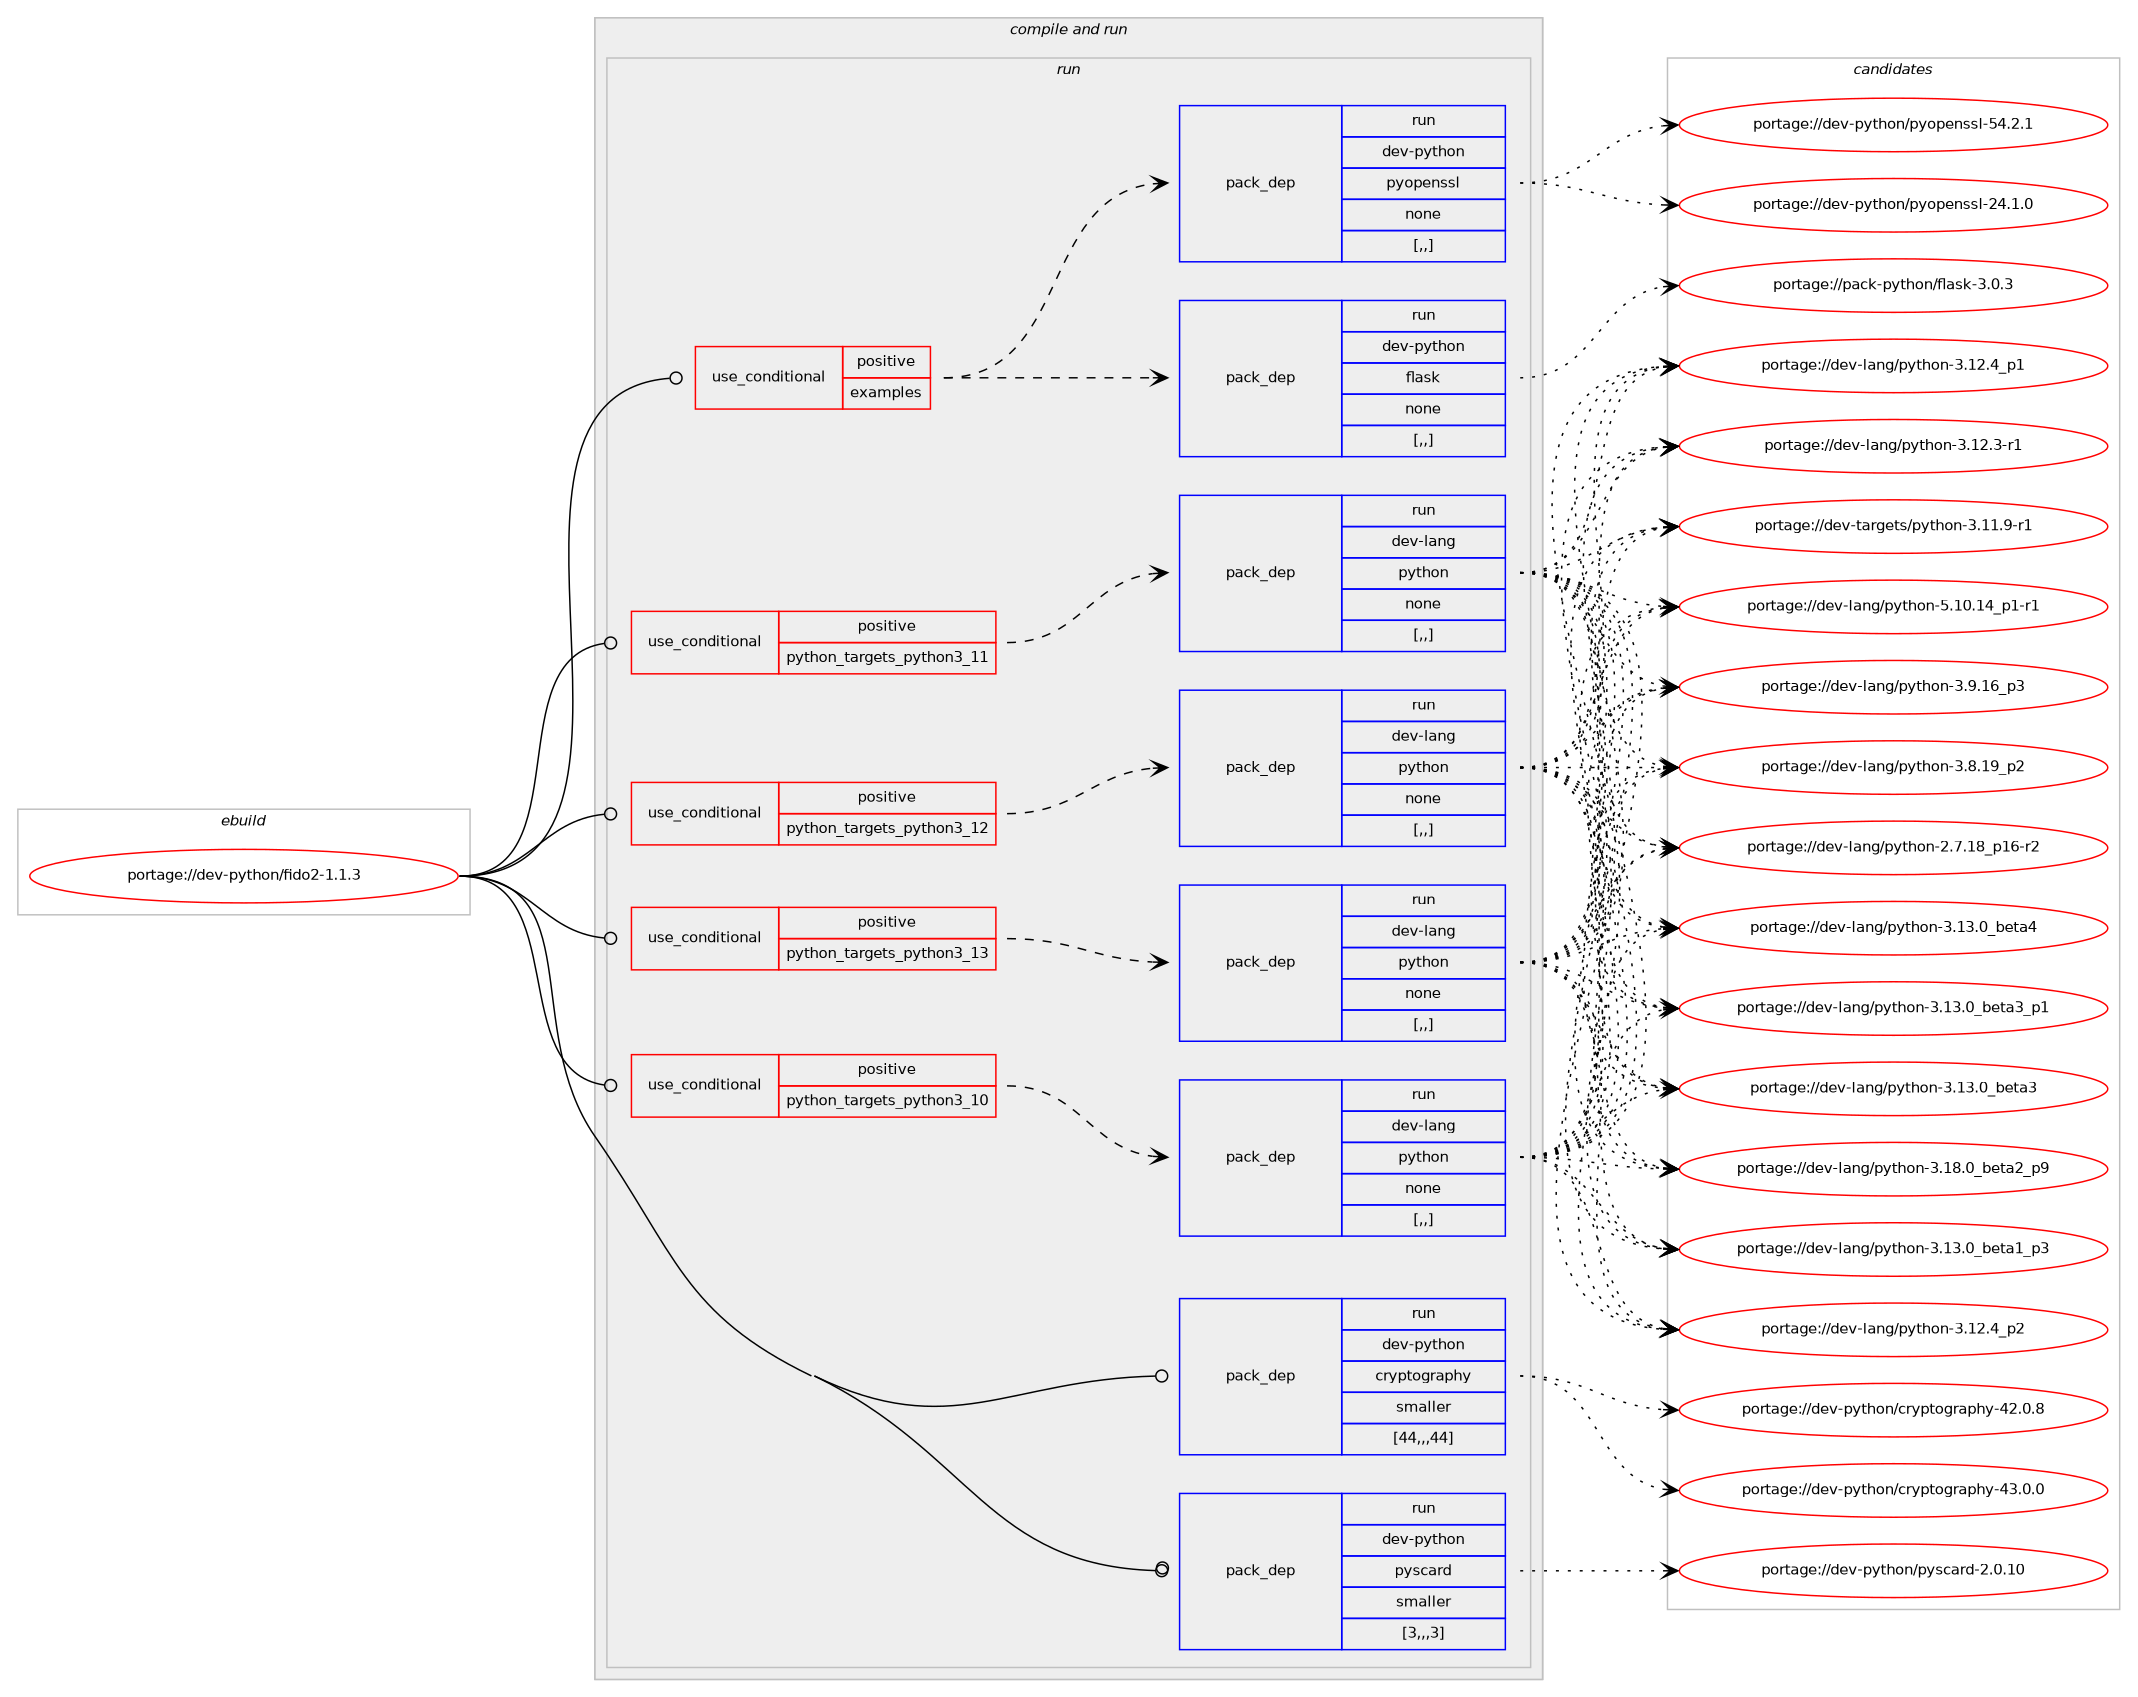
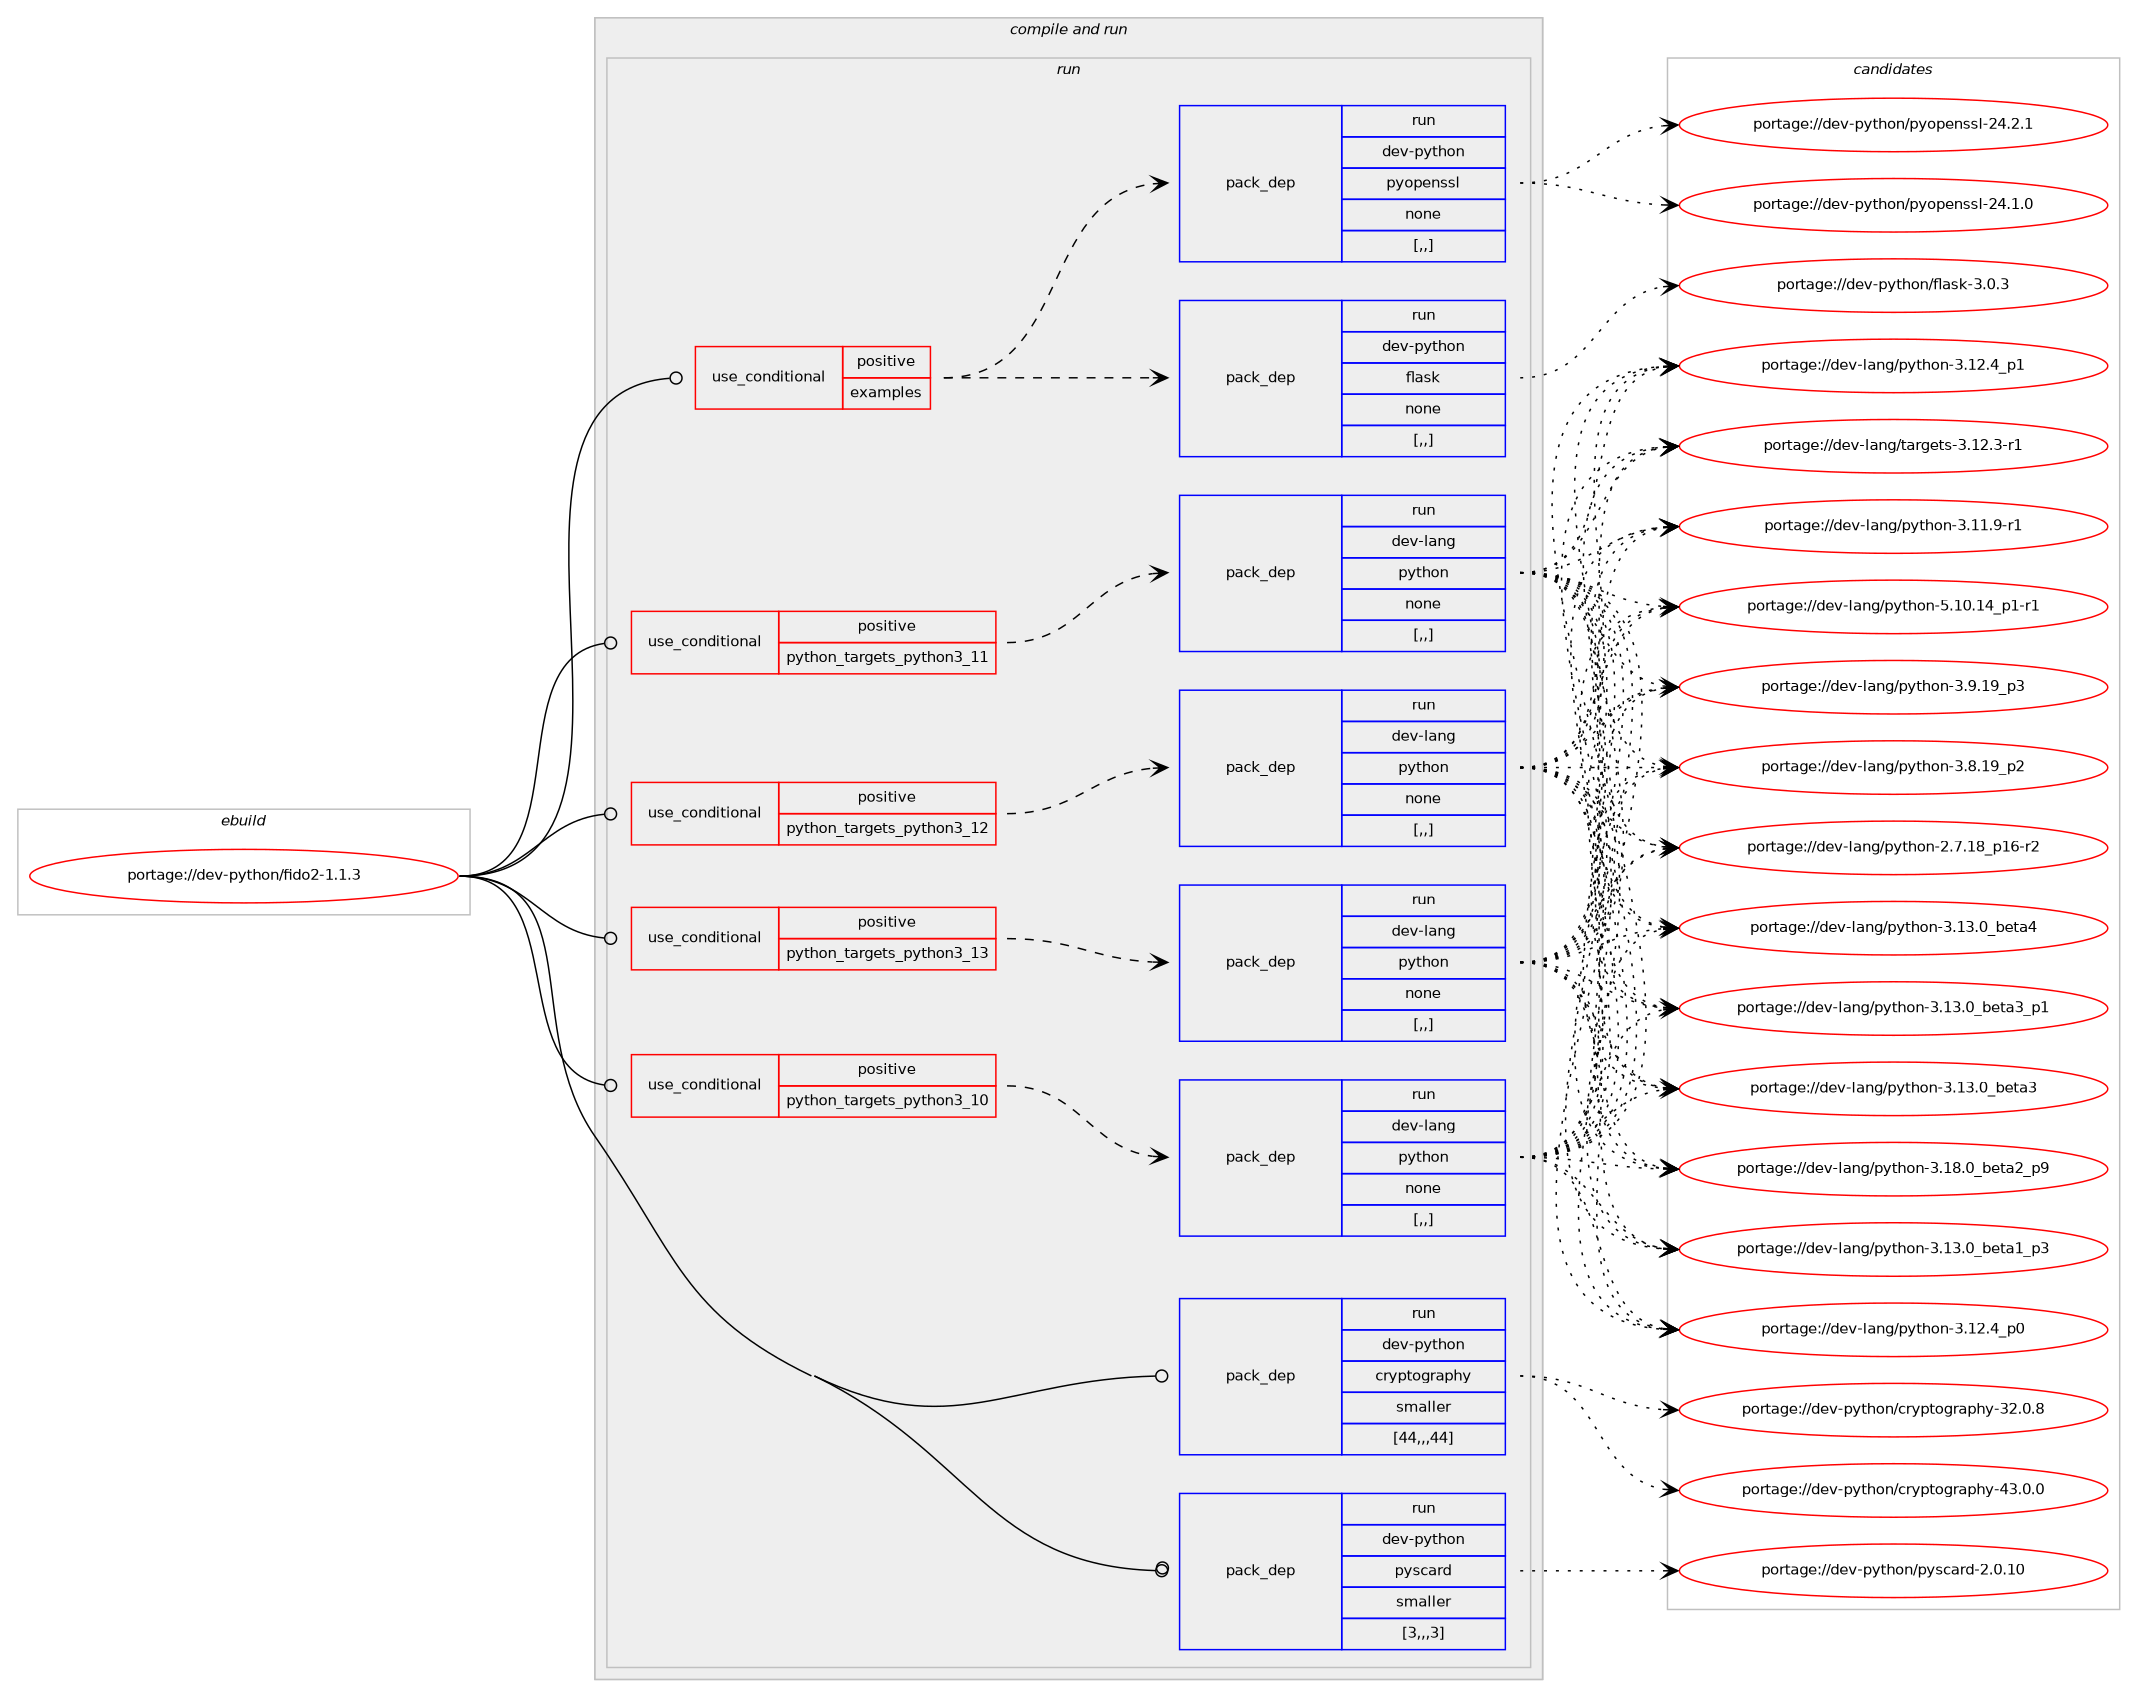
node "portage://dev-python/pyopenssl-54.2.1": label "portage://dev-python/pyopenssl-54.2.1" -> "portage://dev-python/pyopenssl-24.2.1"
node "portage://pack-python/flask-3.0.3": label "portage://pack-python/flask-3.0.3" -> "portage://dev-python/flask-3.0.3"
node "portage://dev-lang/python-3.12.3-r1": label "portage://dev-lang/python-3.12.3-r1" -> "portage://dev-lang/targets-3.12.3-r1"
node "portage://dev-targets/python-3.11.9-r1": label "portage://dev-targets/python-3.11.9-r1" -> "portage://dev-lang/python-3.11.9-r1"
node "portage://dev-lang/python-3.9.16_p3": label "portage://dev-lang/python-3.9.16_p3" -> "portage://dev-lang/python-3.9.19_p3"
node "portage://dev-lang/python-3.12.4_p2": label "portage://dev-lang/python-3.12.4_p2" -> "portage://dev-lang/python-3.12.4_p0"
node "portage://dev-python/cryptography-42.0.8": label "portage://dev-python/cryptography-42.0.8" -> "portage://dev-python/cryptography-32.0.8"
